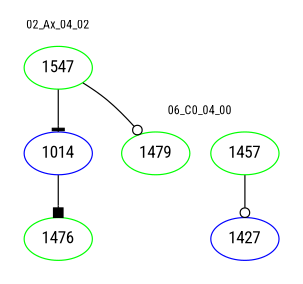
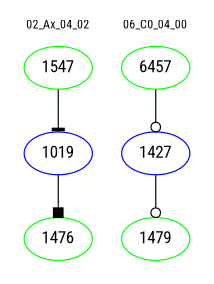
edge "1547" -> "1479": now "1427" -> "1479"
node "1014": label "1014" -> "1019"
node "1457": label "1457" -> "6457"
